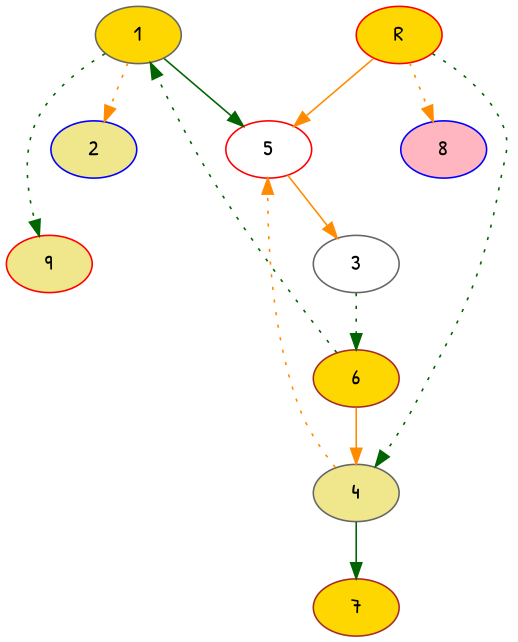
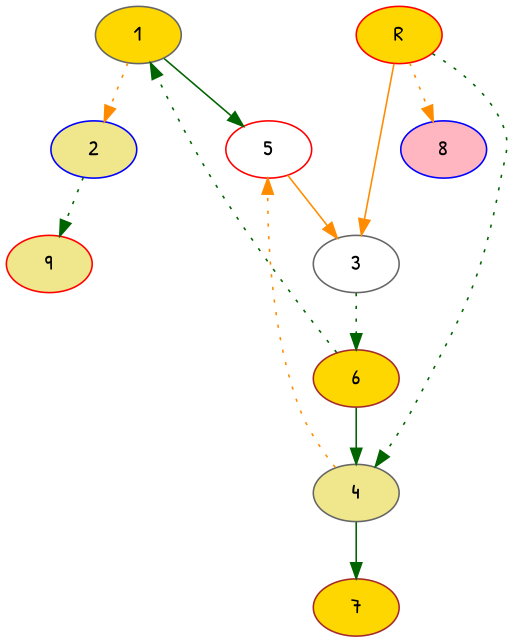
edge "R" -> "5": now "R" -> "3"
edge "1" -> "9": now "2" -> "9"
edge "6" -> "4": color darkorange -> darkgreen
